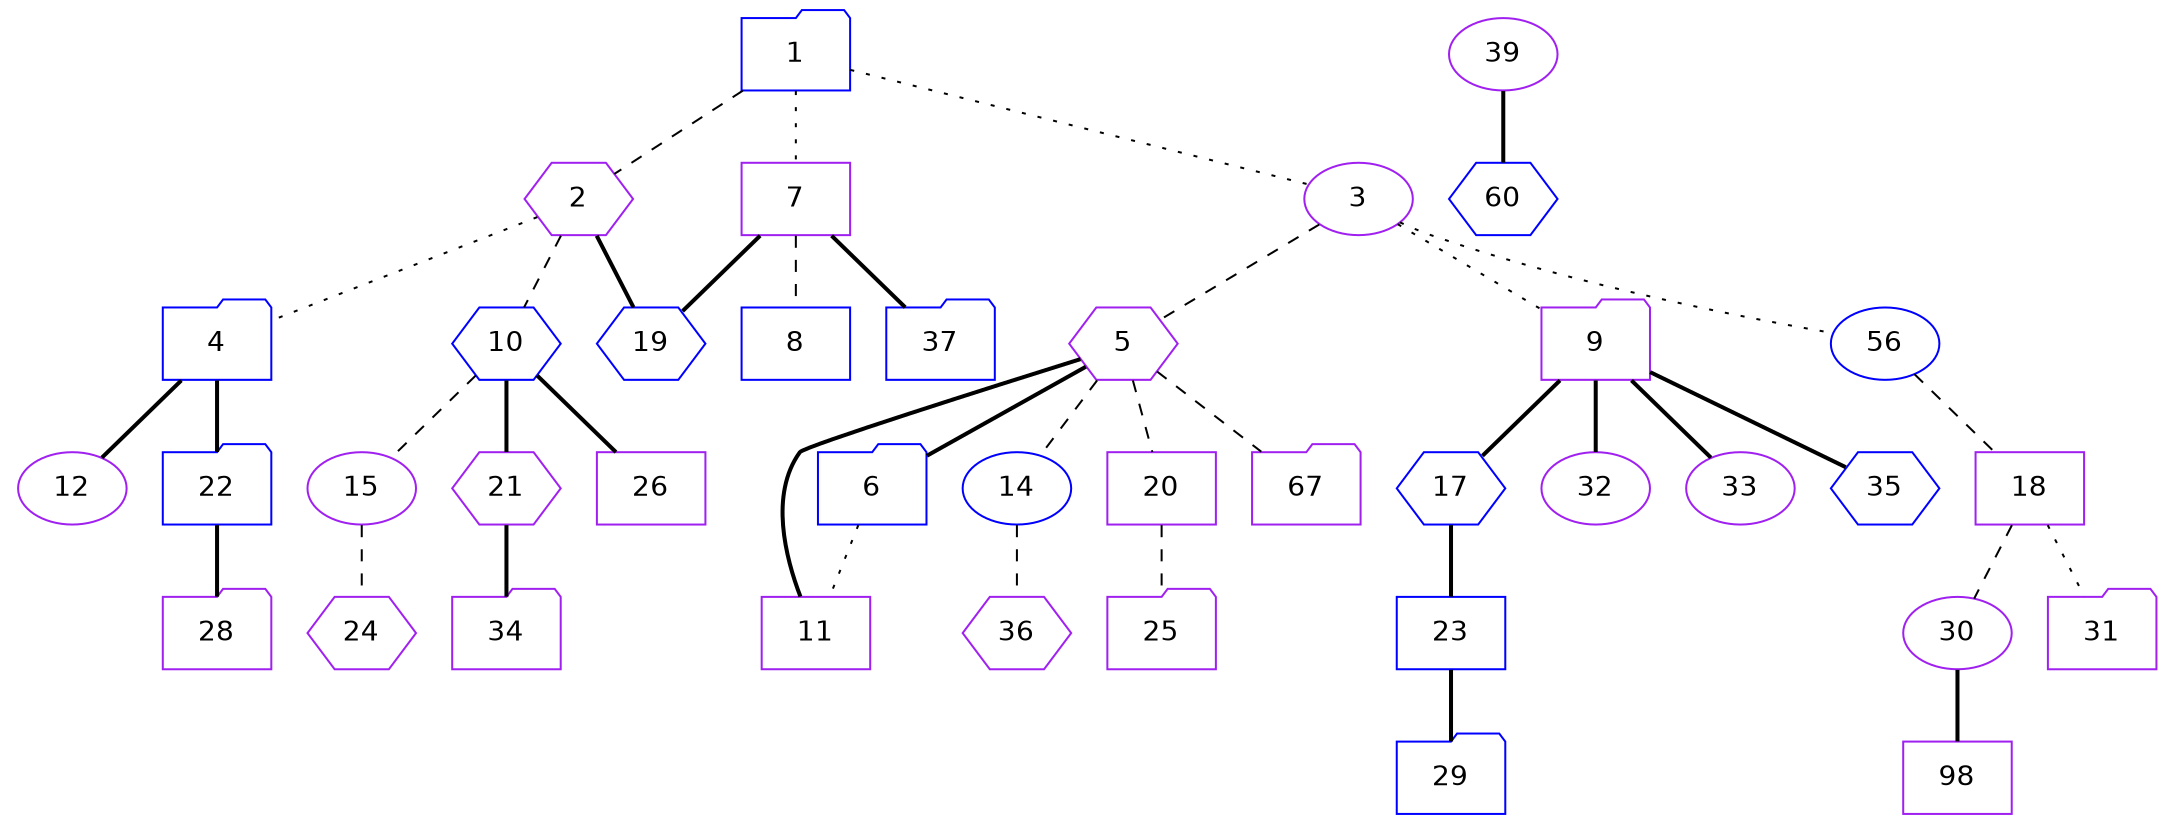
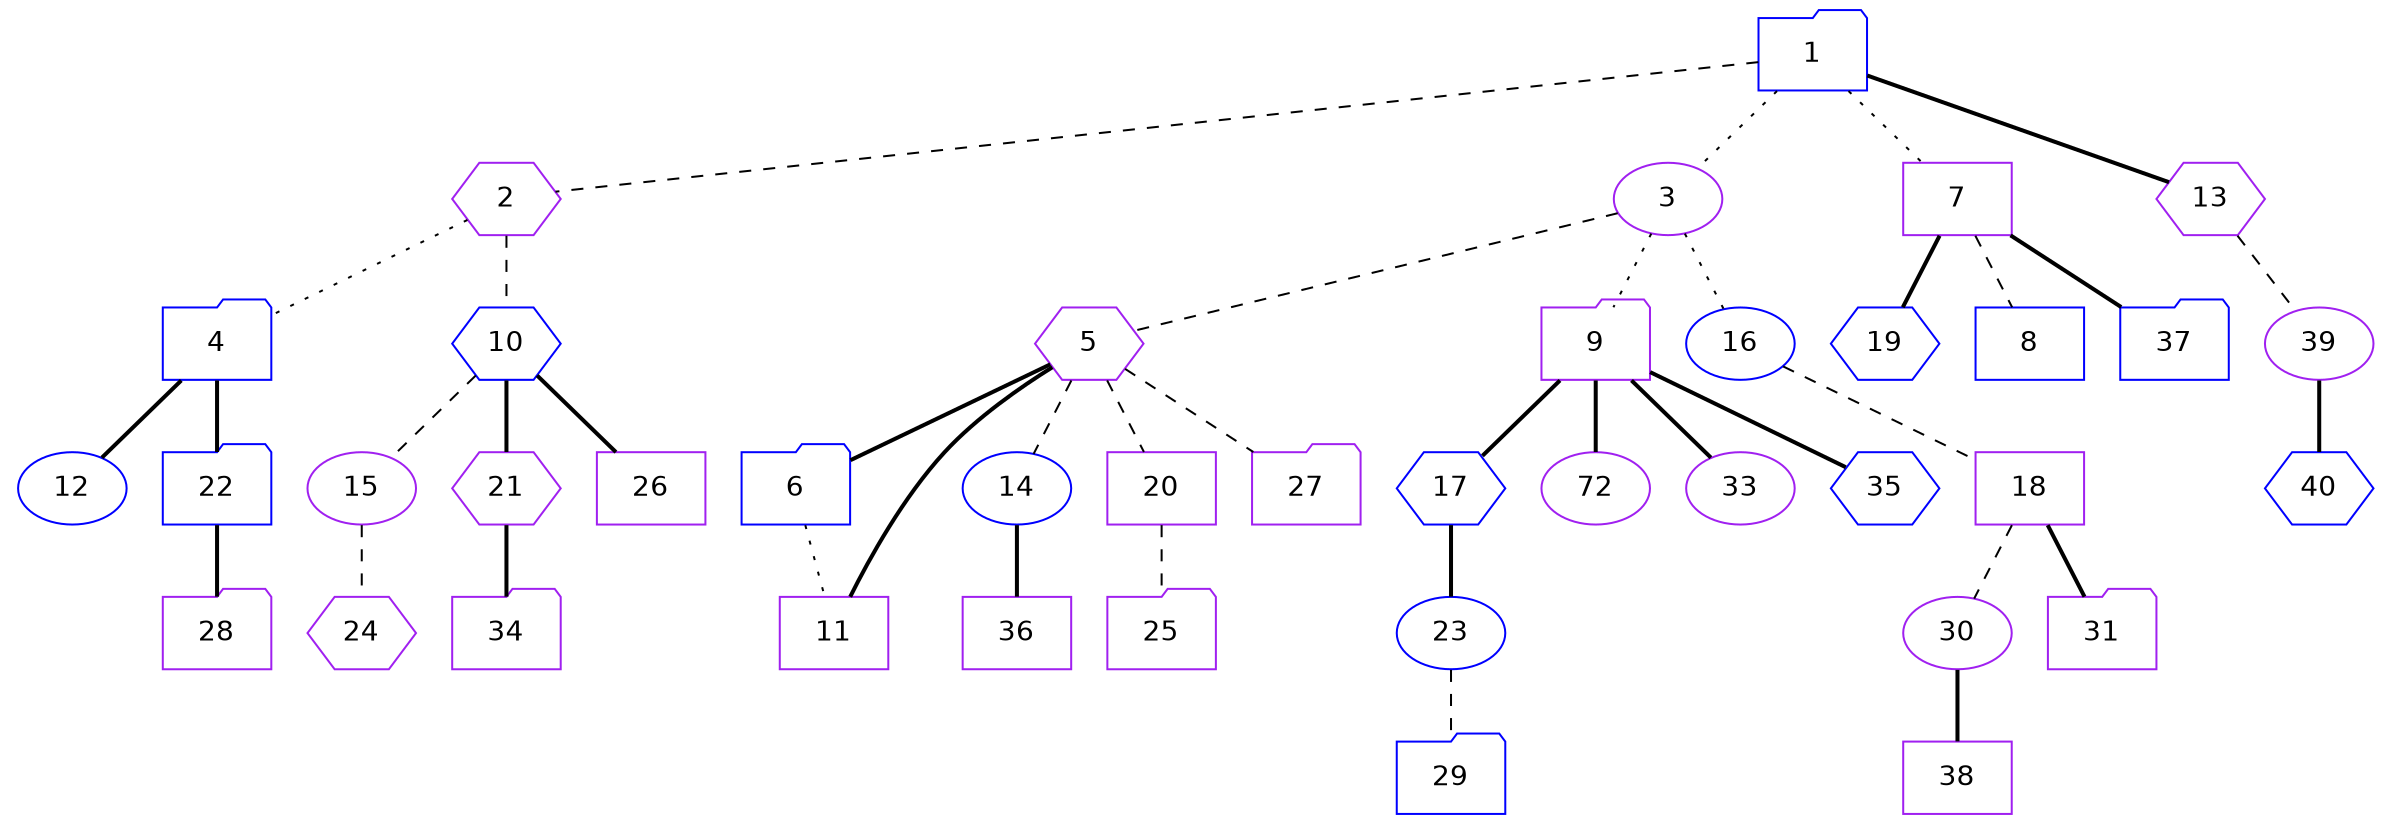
node "60": label "60" -> "40"
node "13": added
edge "2" -- "19": removed
node "56": label "56" -> "16"
node "12": color purple -> blue
node "67": label "67" -> "27"
node "32": label "32" -> "72"
edge "14" -- "36": style dashed -> bold
edge "18" -- "31": style dotted -> bold
node "36": shape hexagon -> box
node "23": shape box -> ellipse
edge "23" -- "29": style bold -> dashed
node "98": label "98" -> "38"
